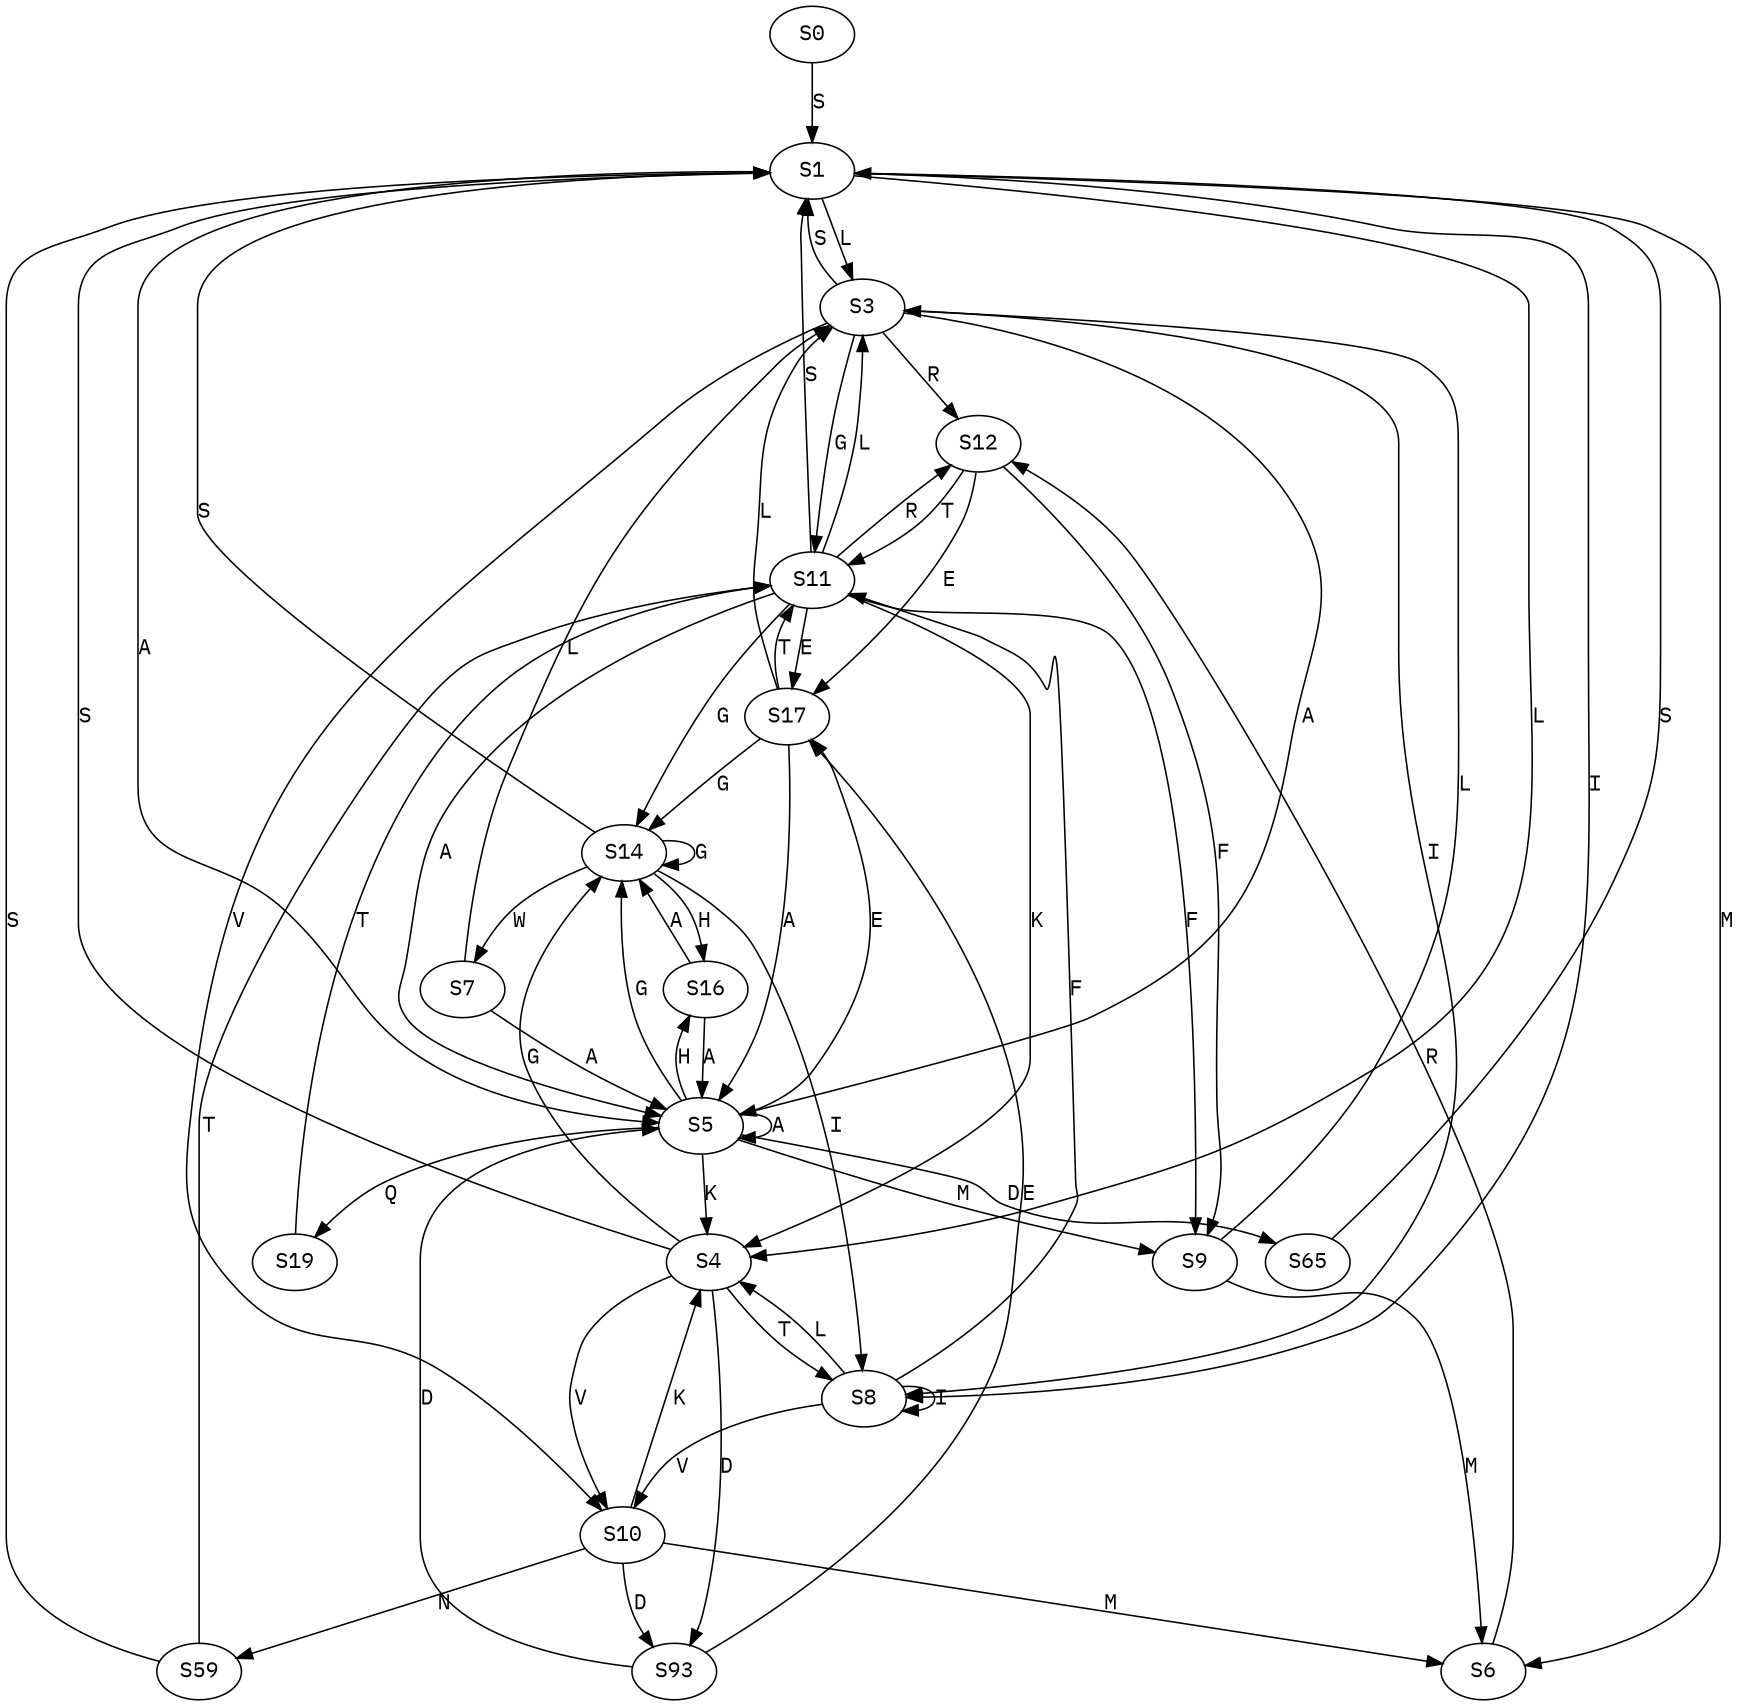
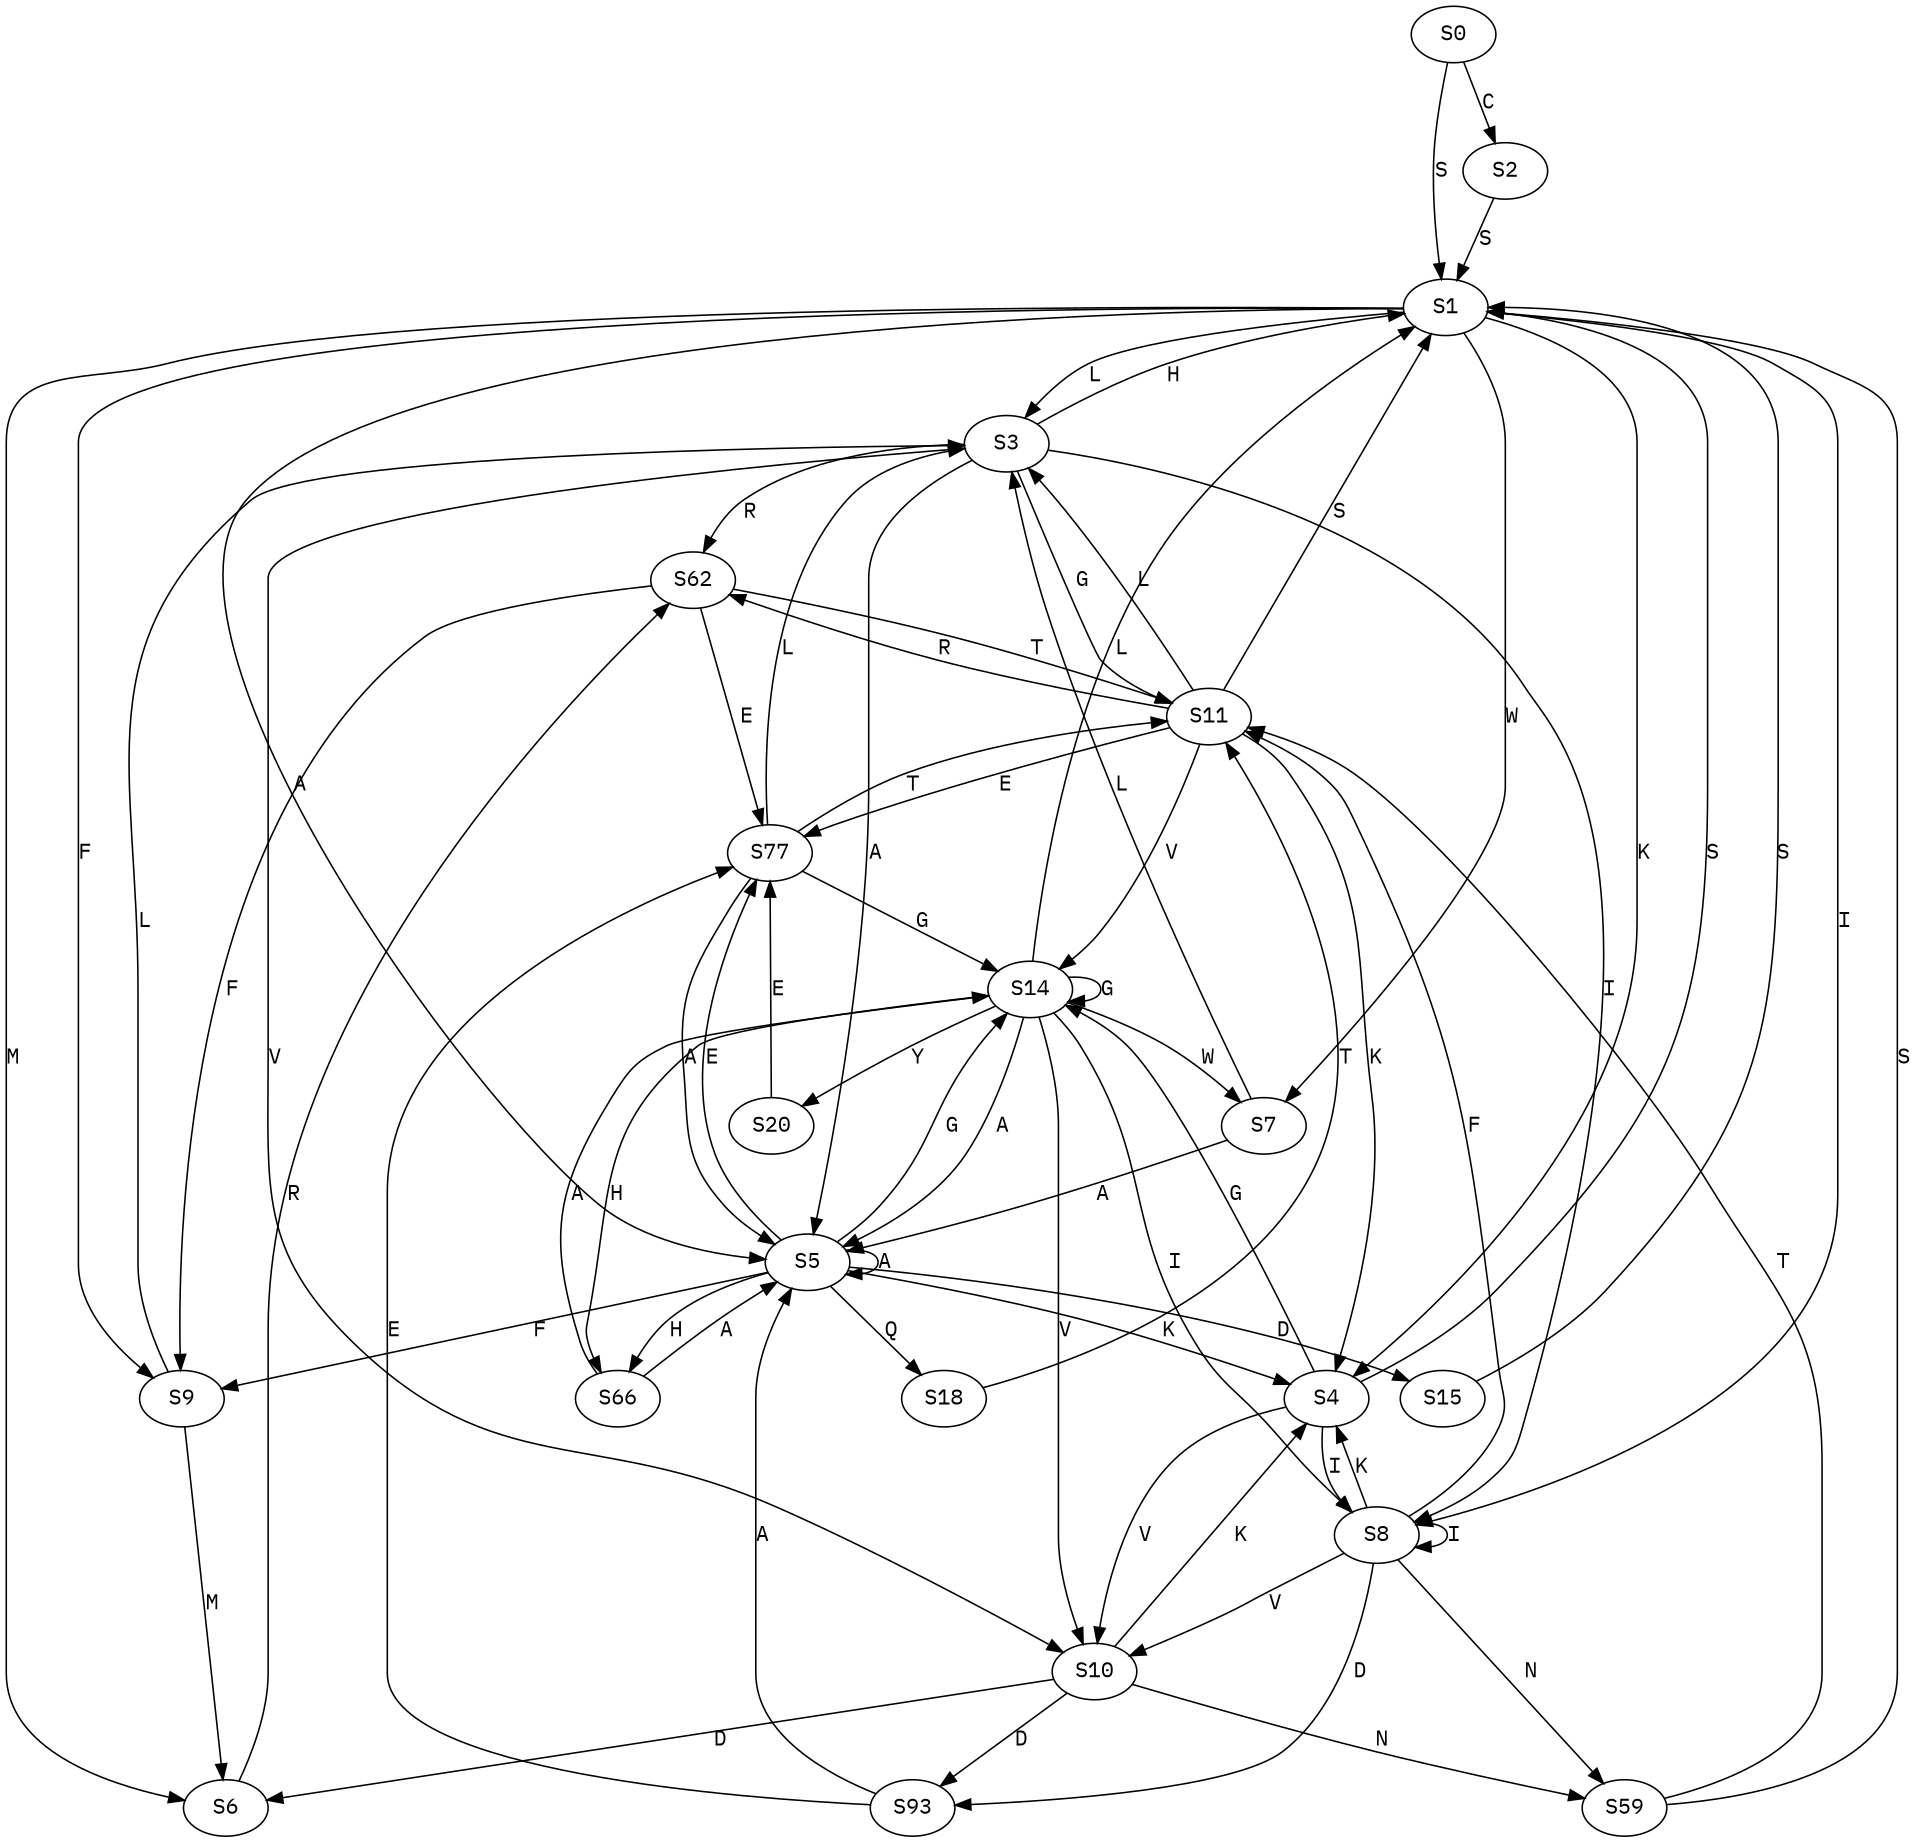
node "S2": added
edge "S3" -> "S1": label "S" -> "H"
node "S12": label "S12" -> "S62"
edge "S14" -> "S1": label "S" -> "L"
edge "S11" -> "S14": label "G" -> "V"
node "S17": label "S17" -> "S77"
edge "S1" -> "S4": label "L" -> "K"
edge "S1" -> "S7": added, label "W"
edge "S11" -> "S9": now "S1" -> "S9"
edge "S11" -> "S5": now "S14" -> "S5"
node "S16": label "S16" -> "S66"
node "S20": added
edge "S5" -> "S9": label "M" -> "F"
node "S19": label "S19" -> "S18"
node "S65": label "S65" -> "S15"
edge "S4" -> "S8": label "T" -> "I"
edge "S8" -> "S4": label "L" -> "K"
edge "S14" -> "S10": added, label "V"
edge "S93" -> "S5": label "D" -> "A"
edge "S4" -> "S93": now "S8" -> "S93"
edge "S10" -> "S6": label "M" -> "D"
edge "S8" -> "S59": added, label "N"
